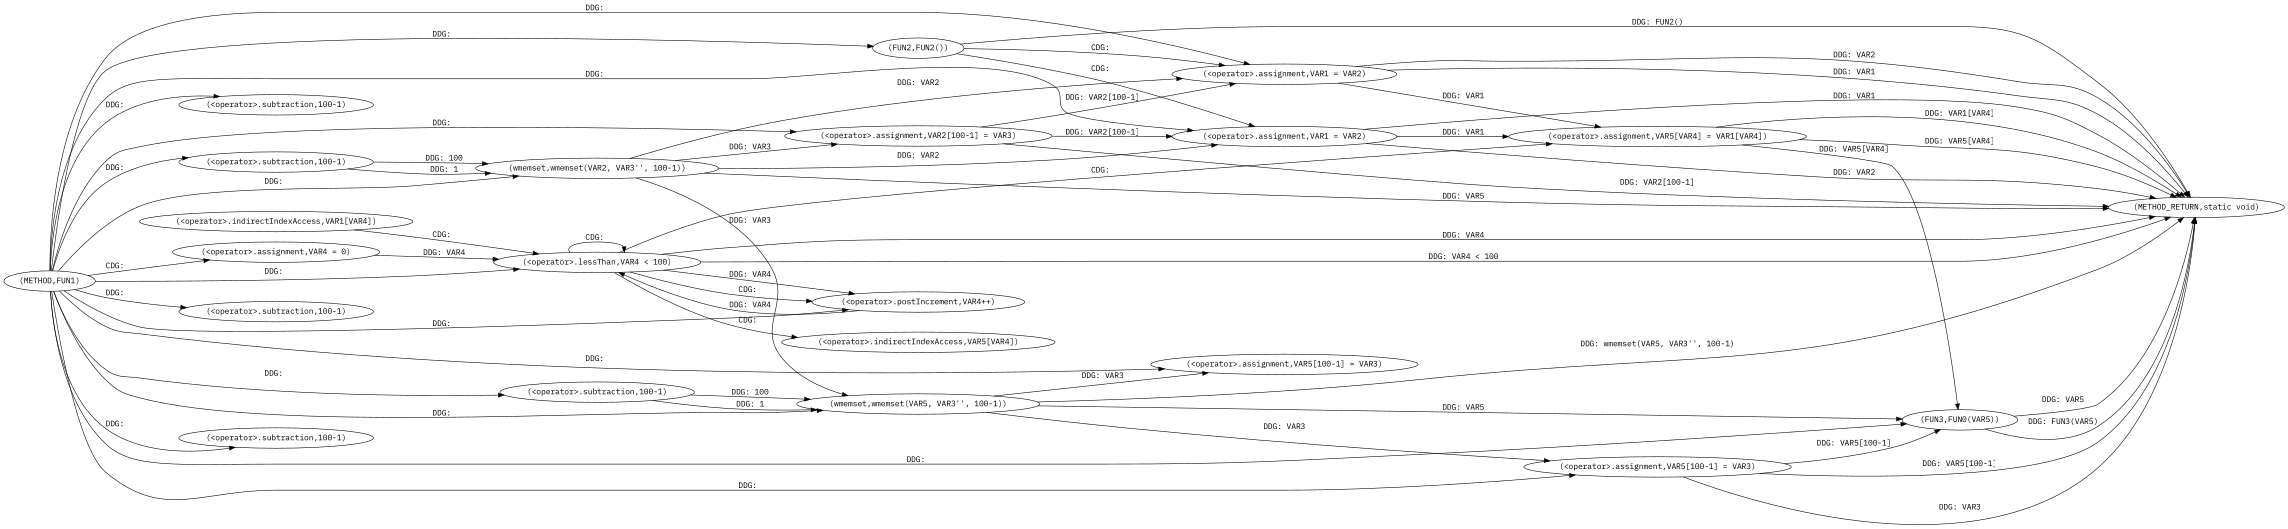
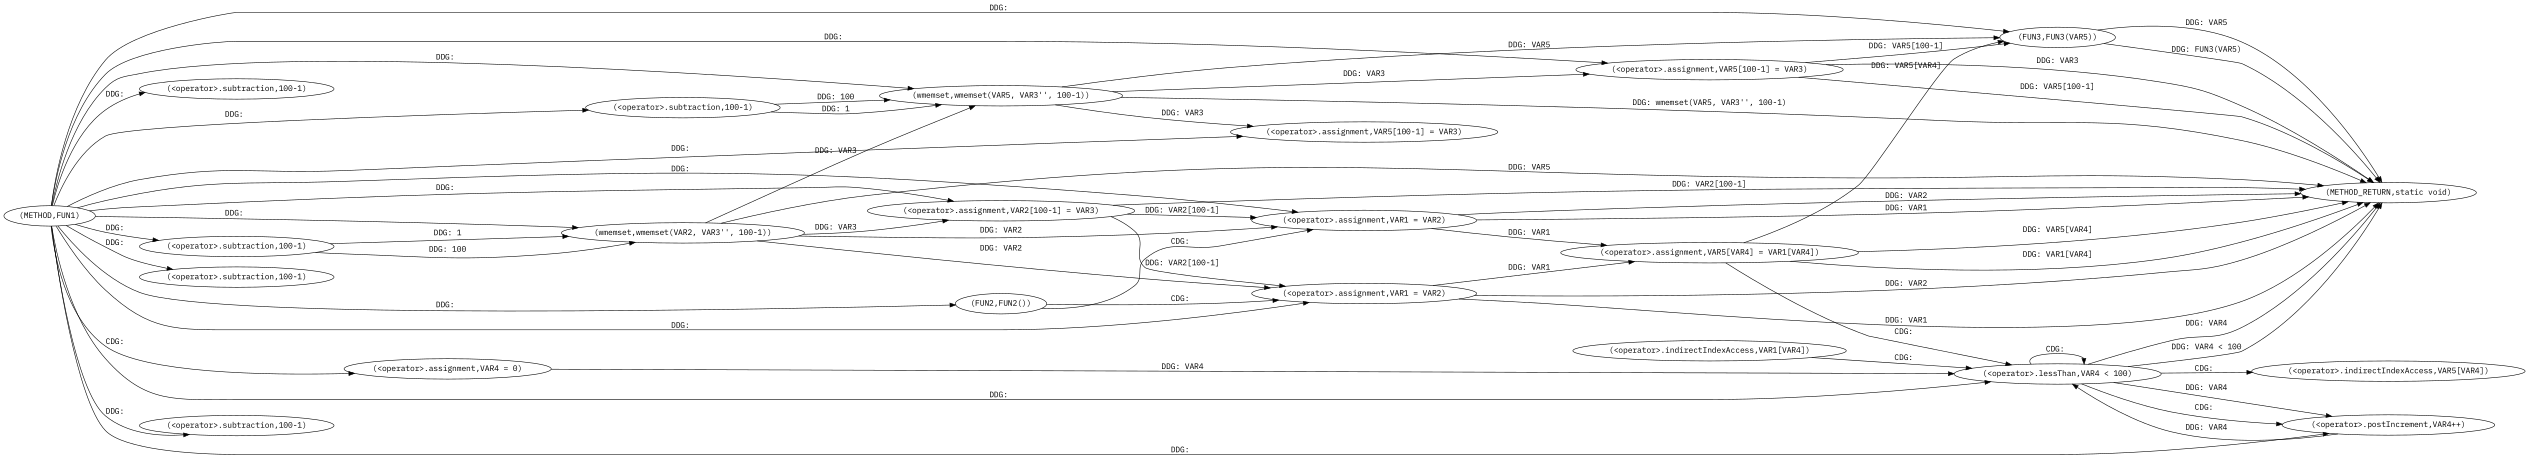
edge "(FUN2,FUN2())" -> "(METHOD_RETURN,static void)": removed, label "DDG: FUN2()"
edge "(<operator>.lessThan,VAR4 < 100)" -> "(<operator>.assignment,VAR5[VAR4] = VAR1[VAR4])": reversed
node "(FUN3,FUN0(VAR5))": label "(FUN3,FUN0(VAR5))" -> "(FUN3,FUN3(VAR5))"
